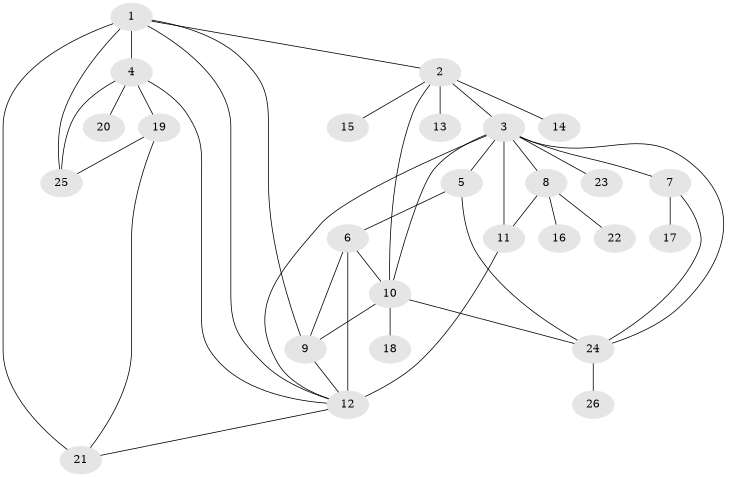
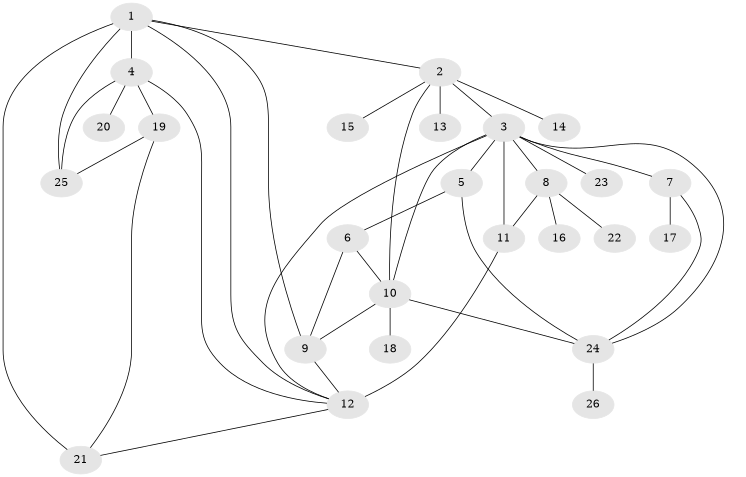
edge "6" -- "12": removed
